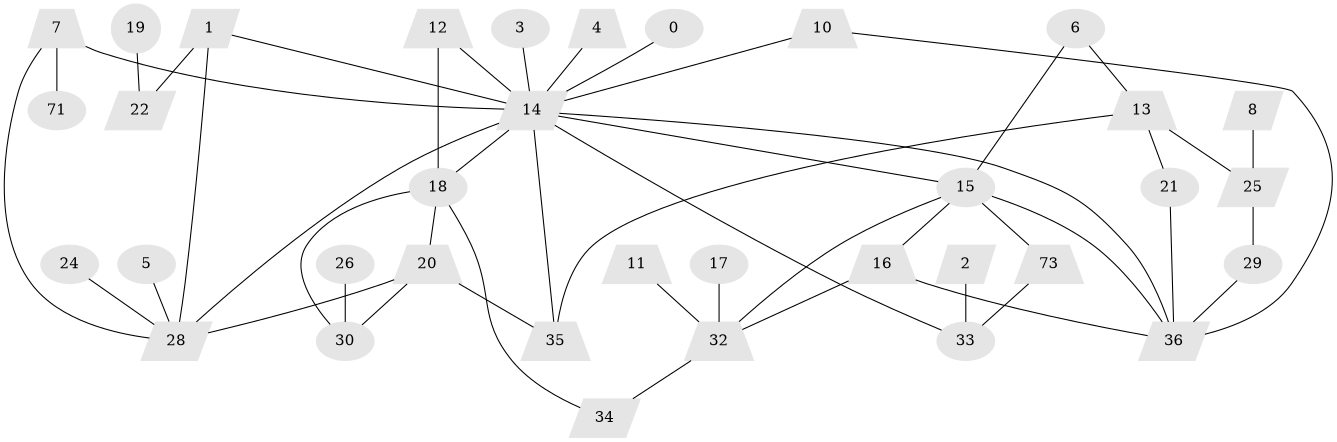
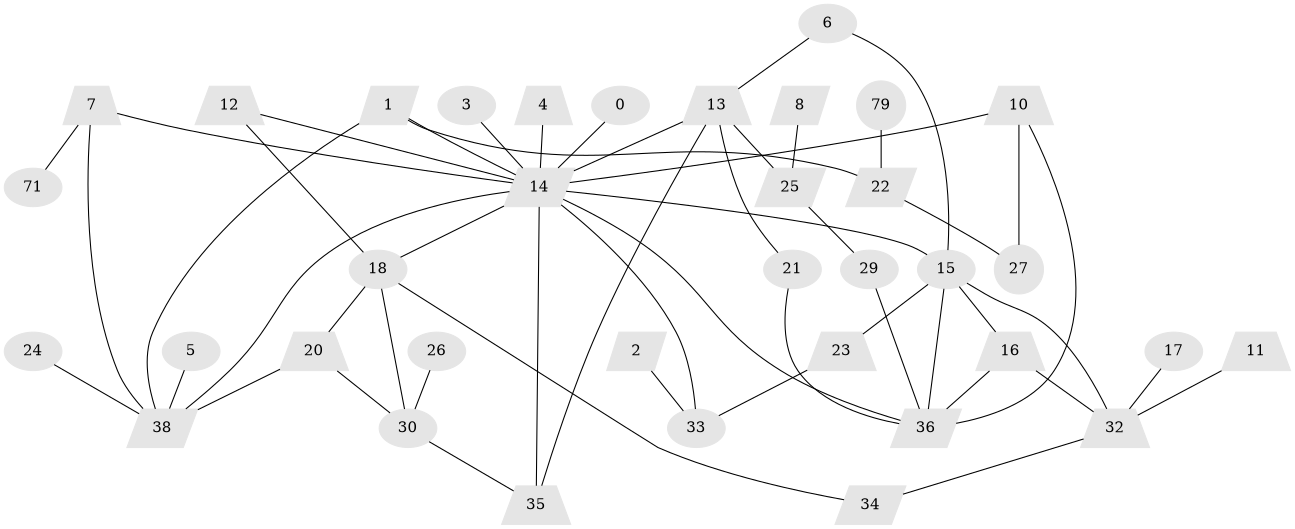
node "19": label "19" -> "79"
edge "13" -- "14": added
node "73": label "73" -> "23"
node "27": added
edge "20" -- "35": now "30" -- "35"
node "28": label "28" -> "38"
